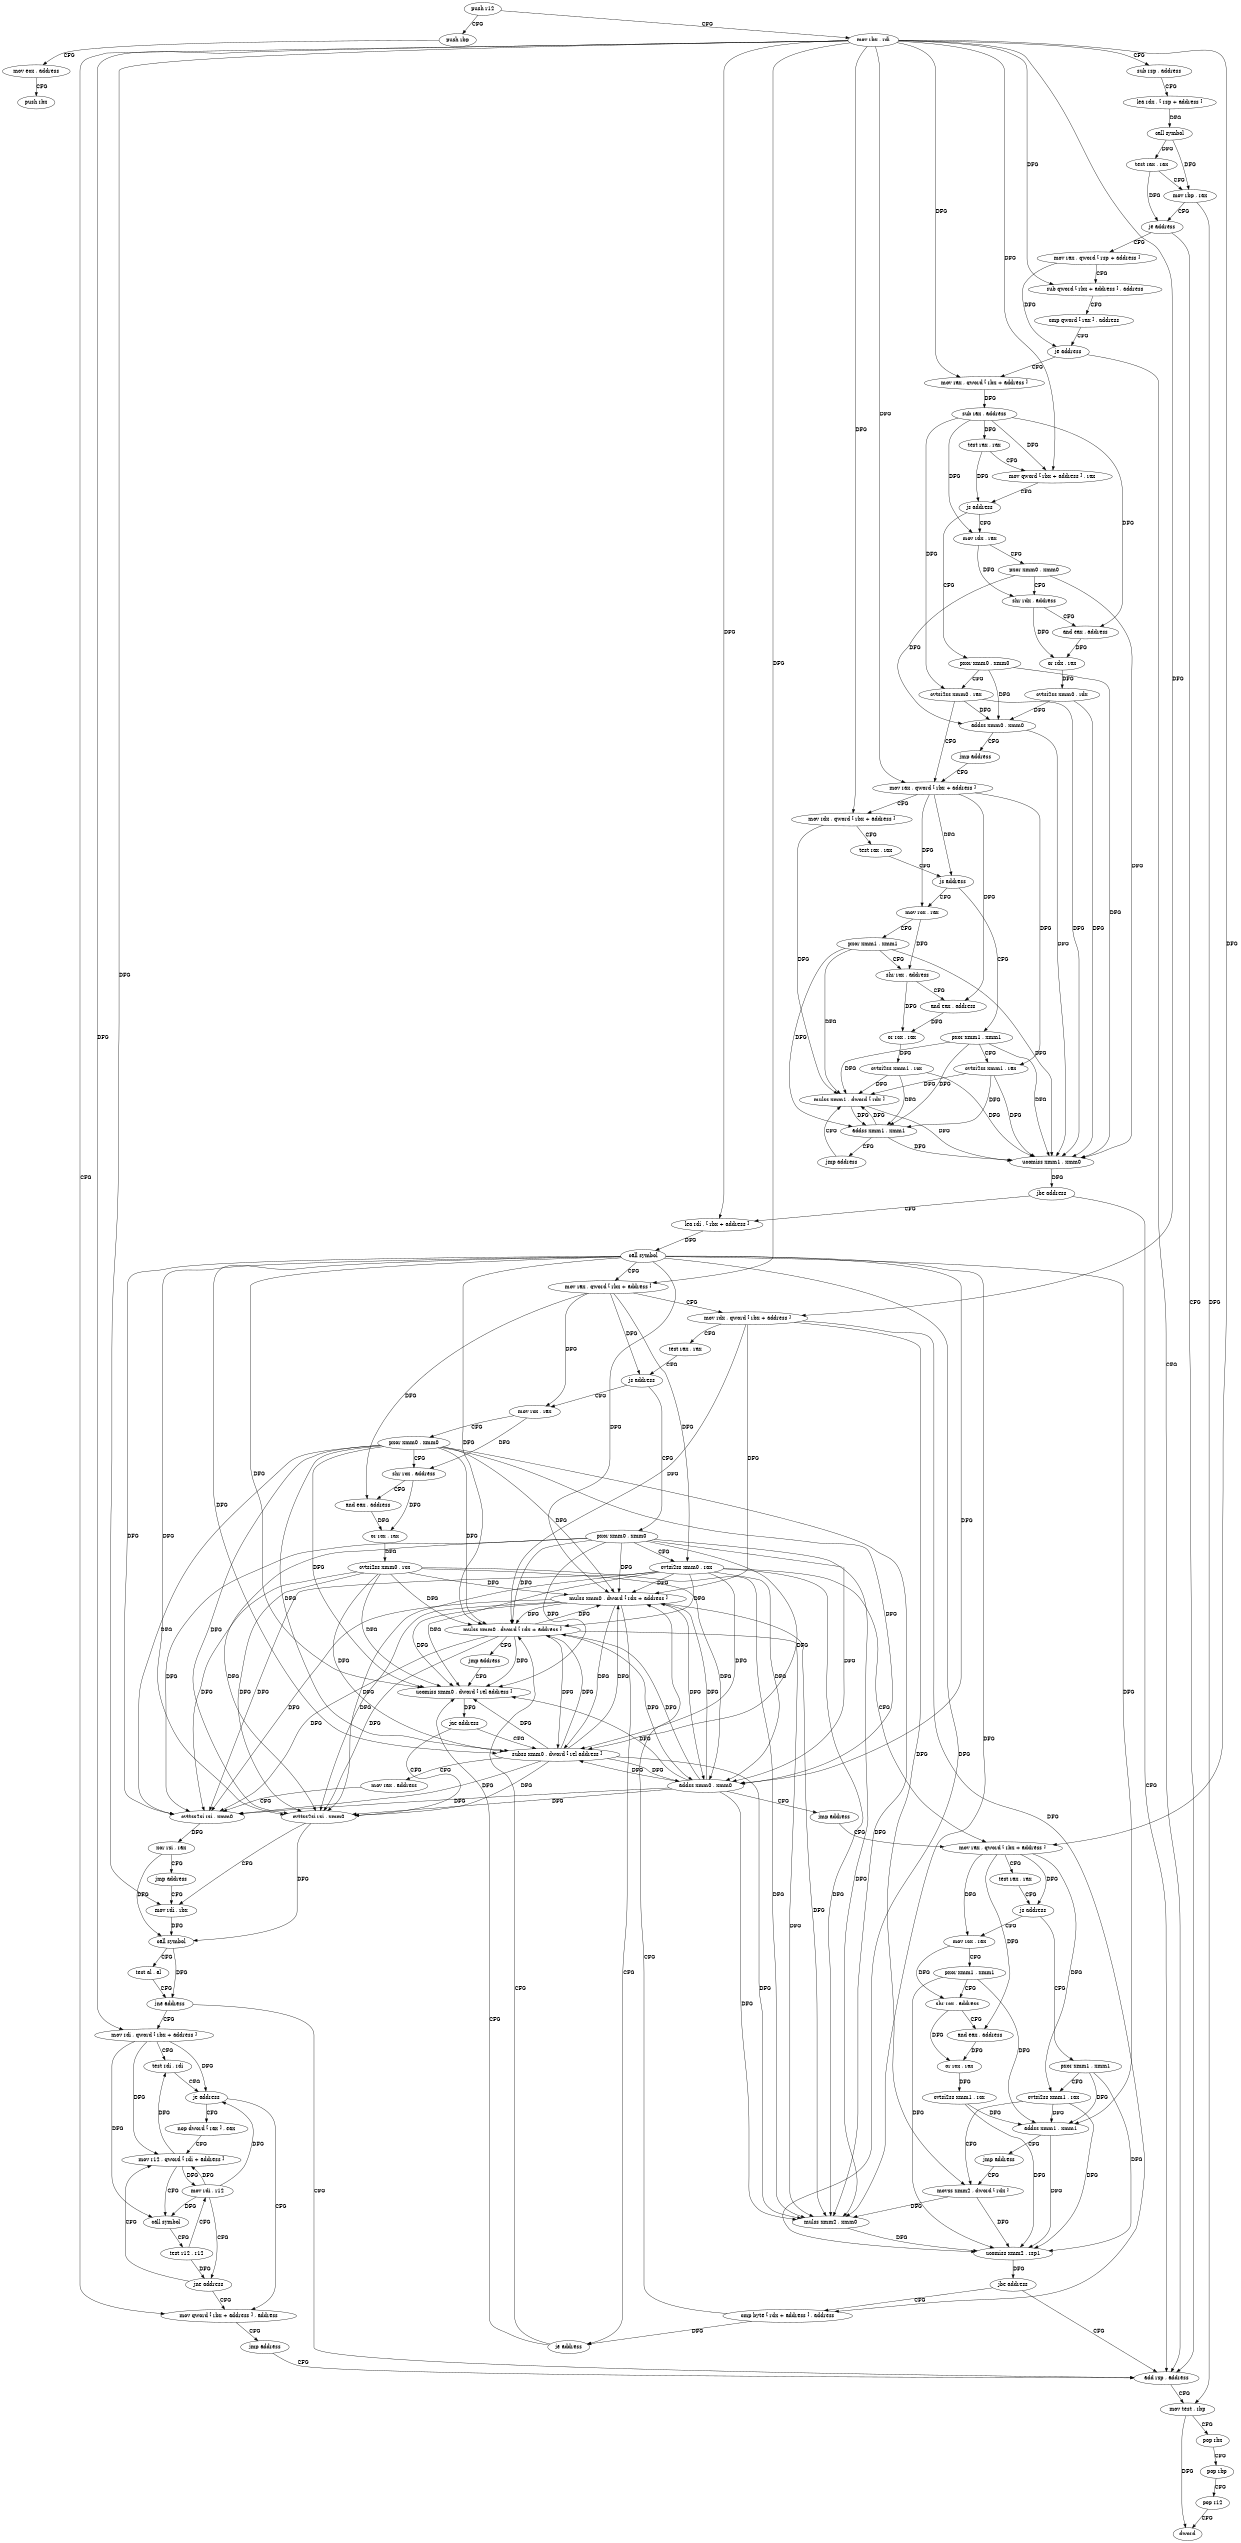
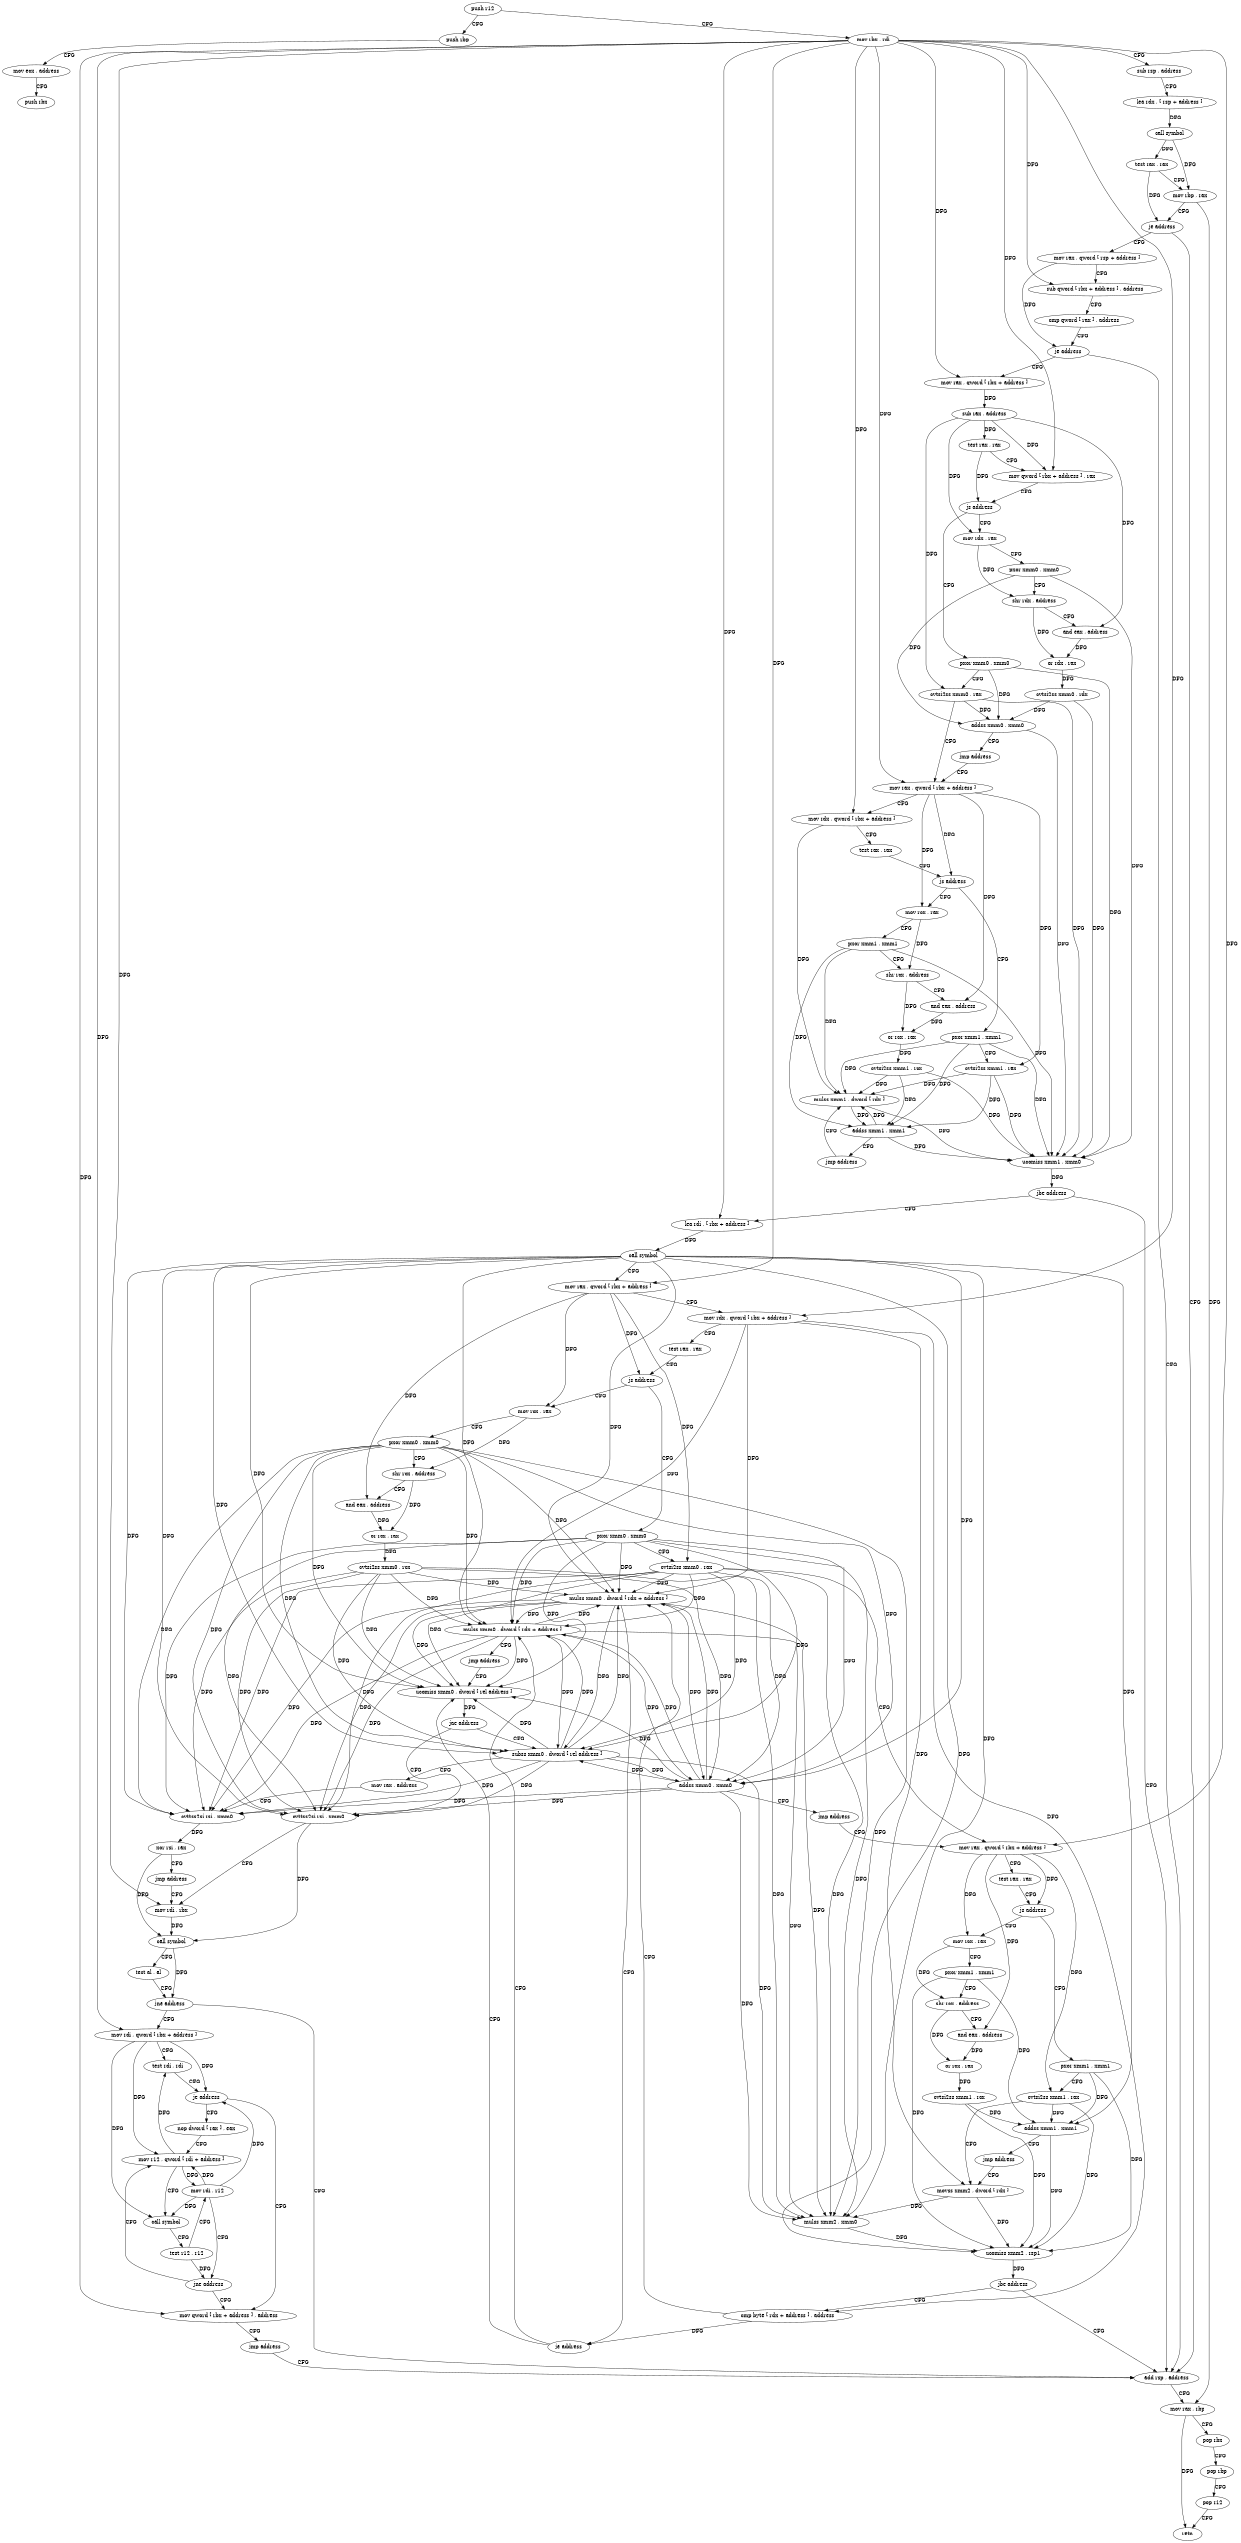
edge "mov rbx , rdi" -> "mov qword [ rbx + address ] , address": label "CFG" -> "DFG"
node "mov test , rbp": label "mov test , rbp" -> "mov rax , rbp"
node "dword": label "dword" -> "retn"
